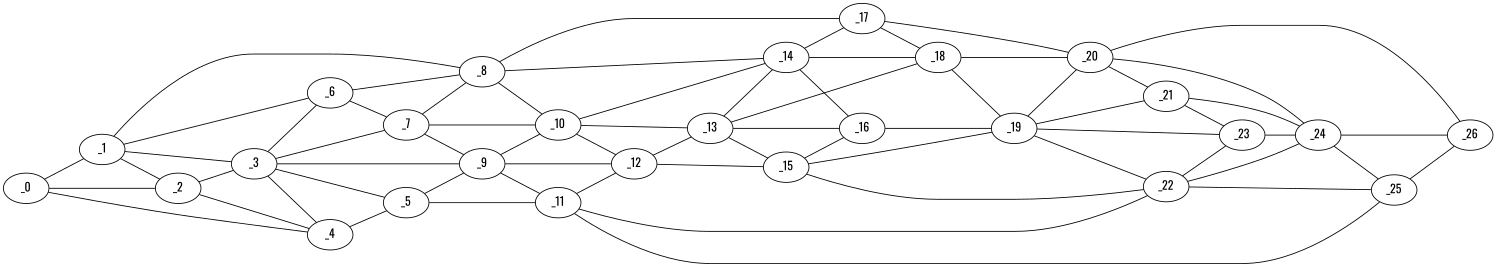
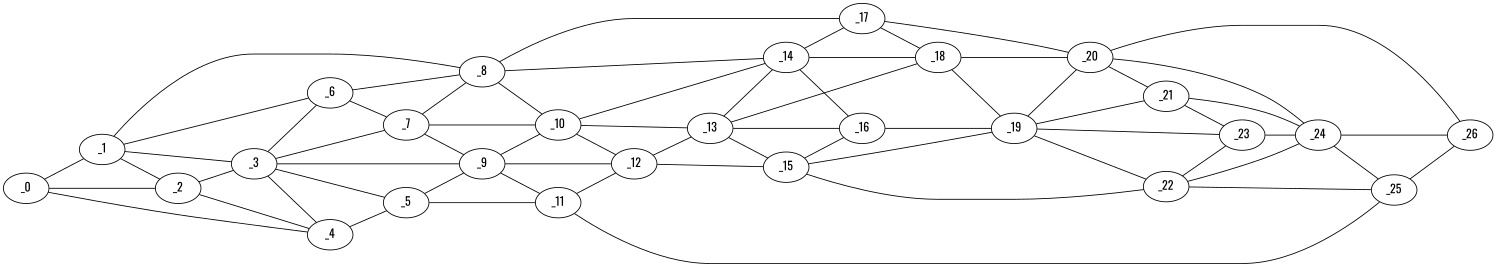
edge "_22" -- "_11": removed
